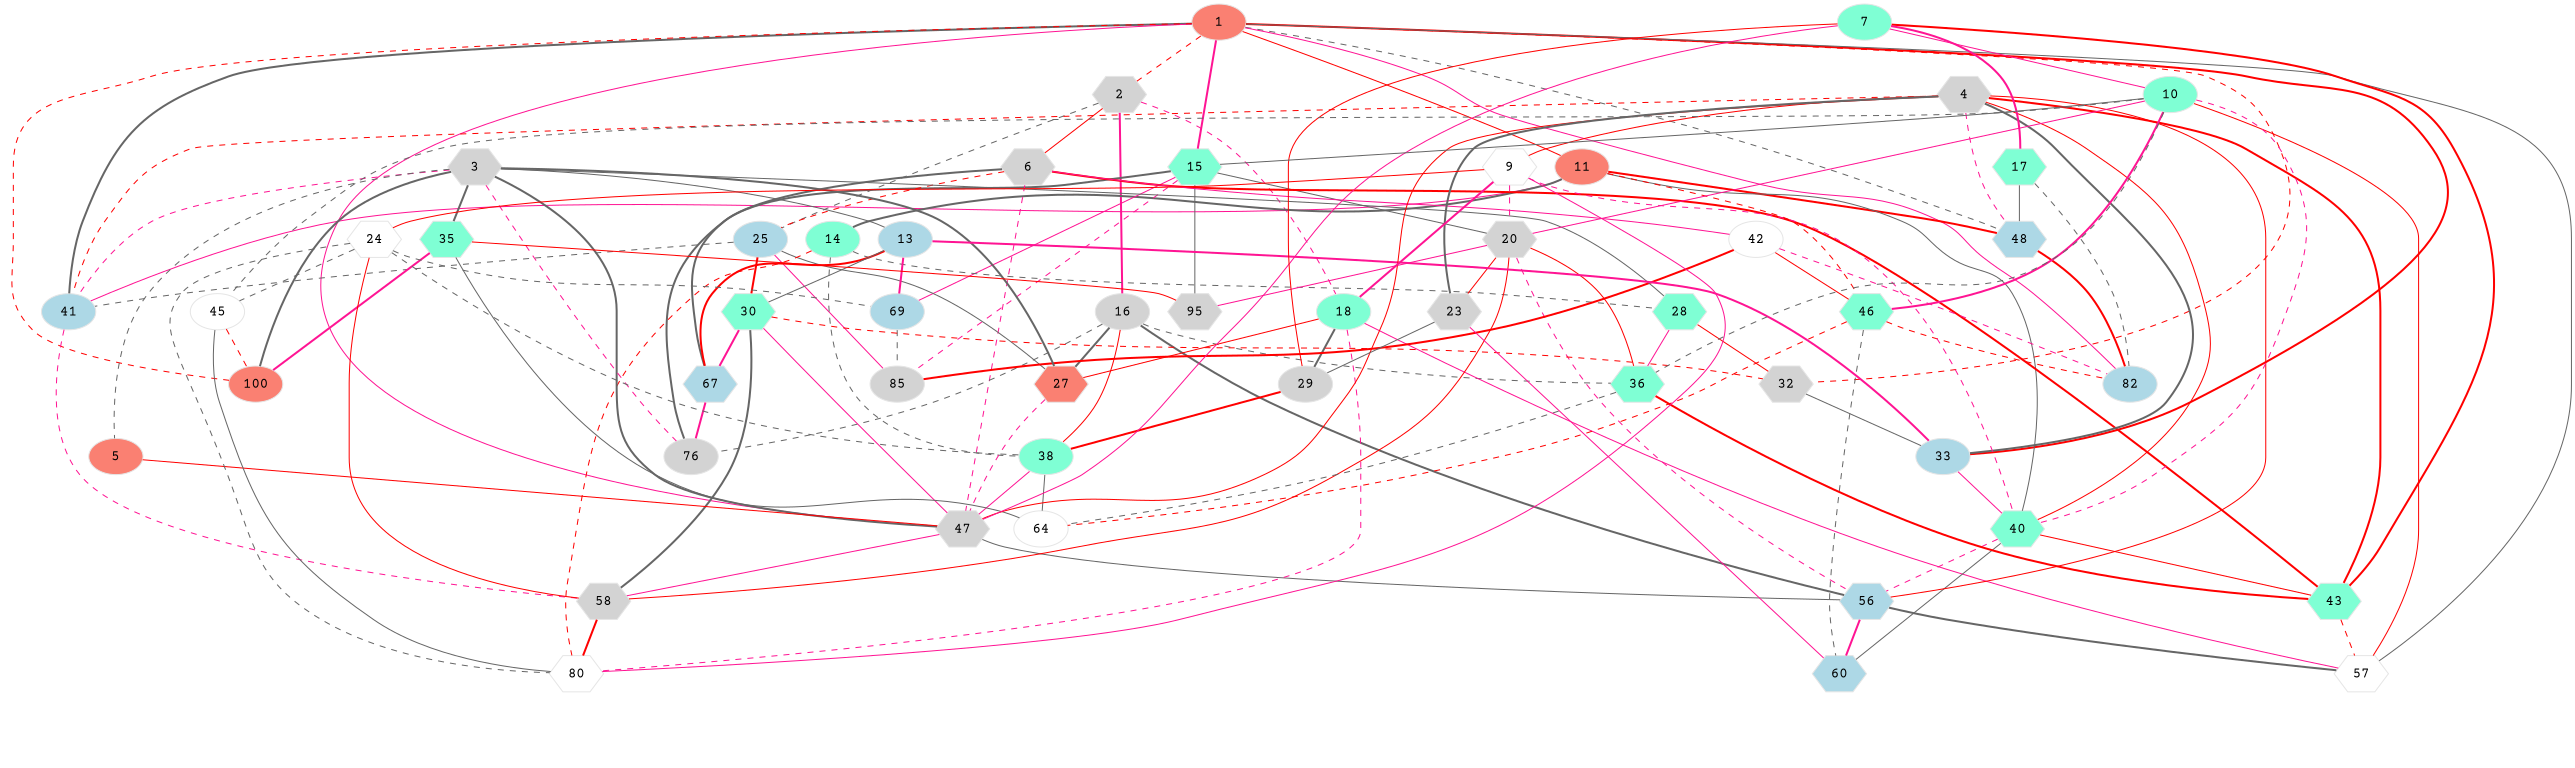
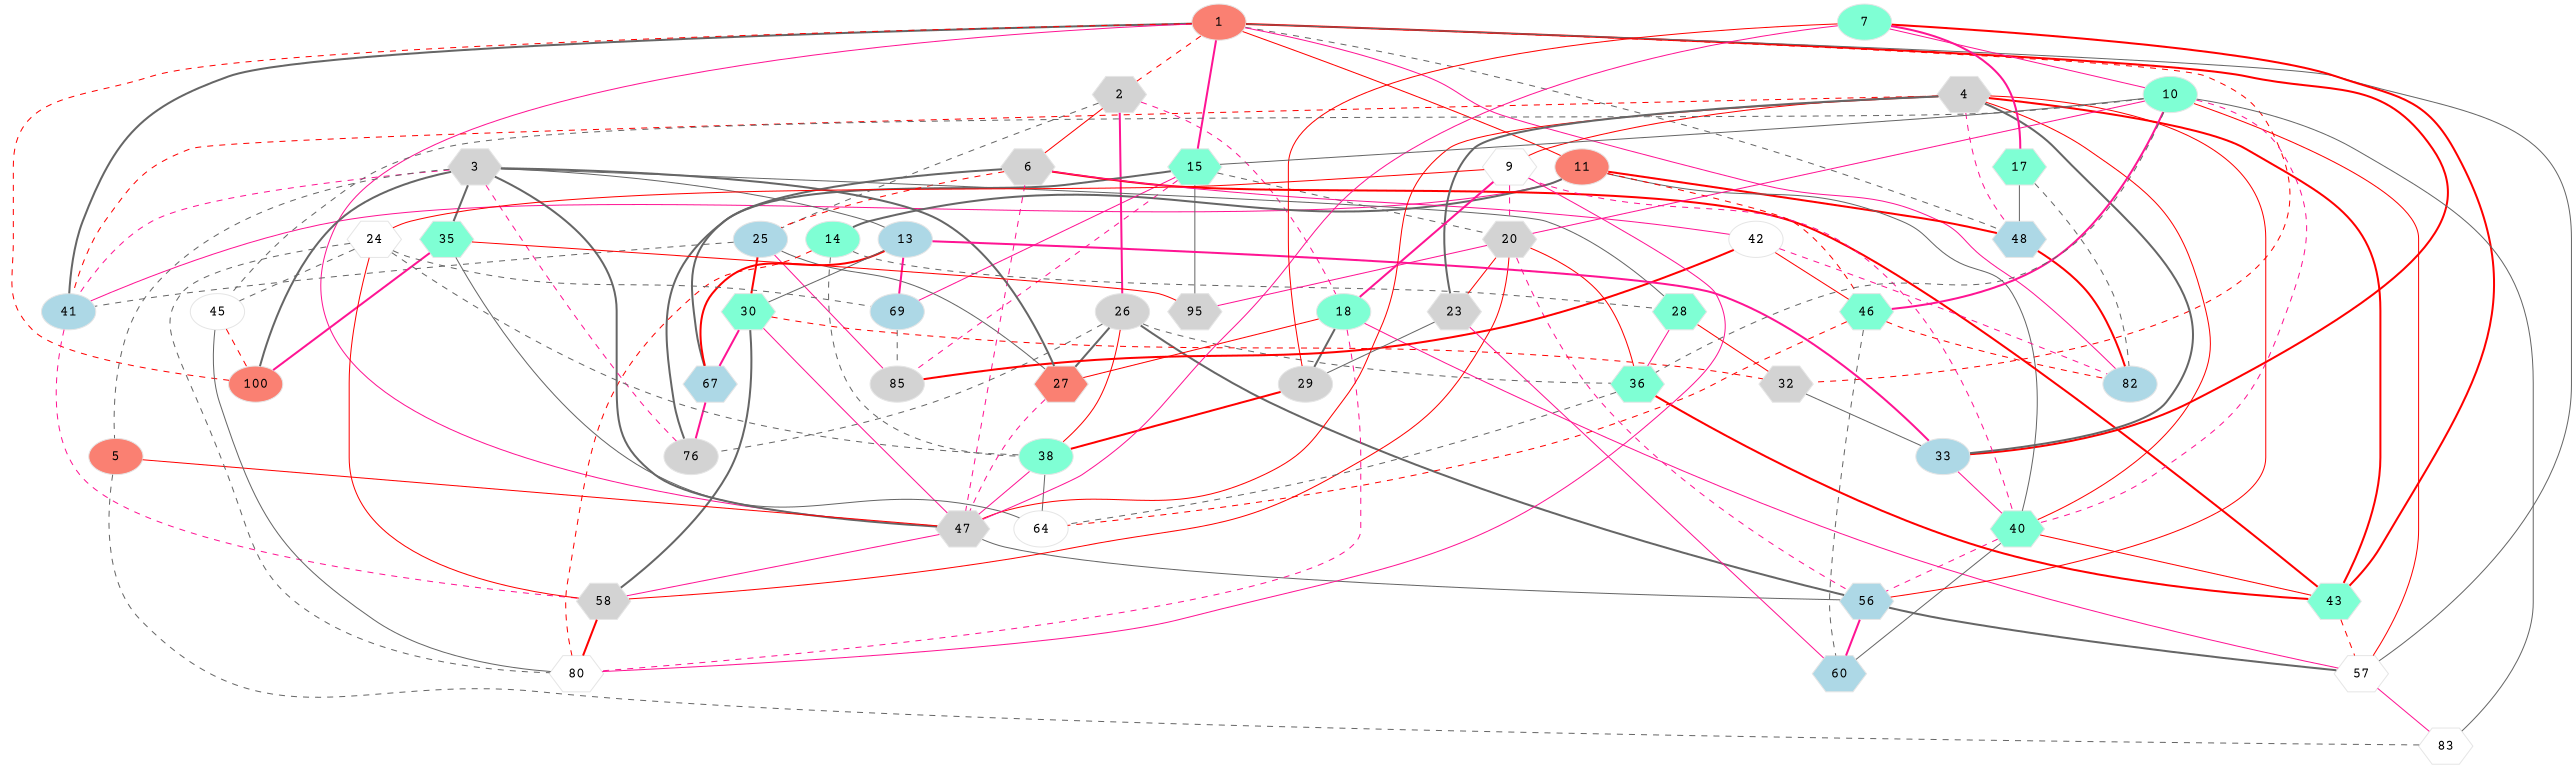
edge "15" -- "20": style solid -> dashed
node "16": label "16" -> "26"
node "83": added
